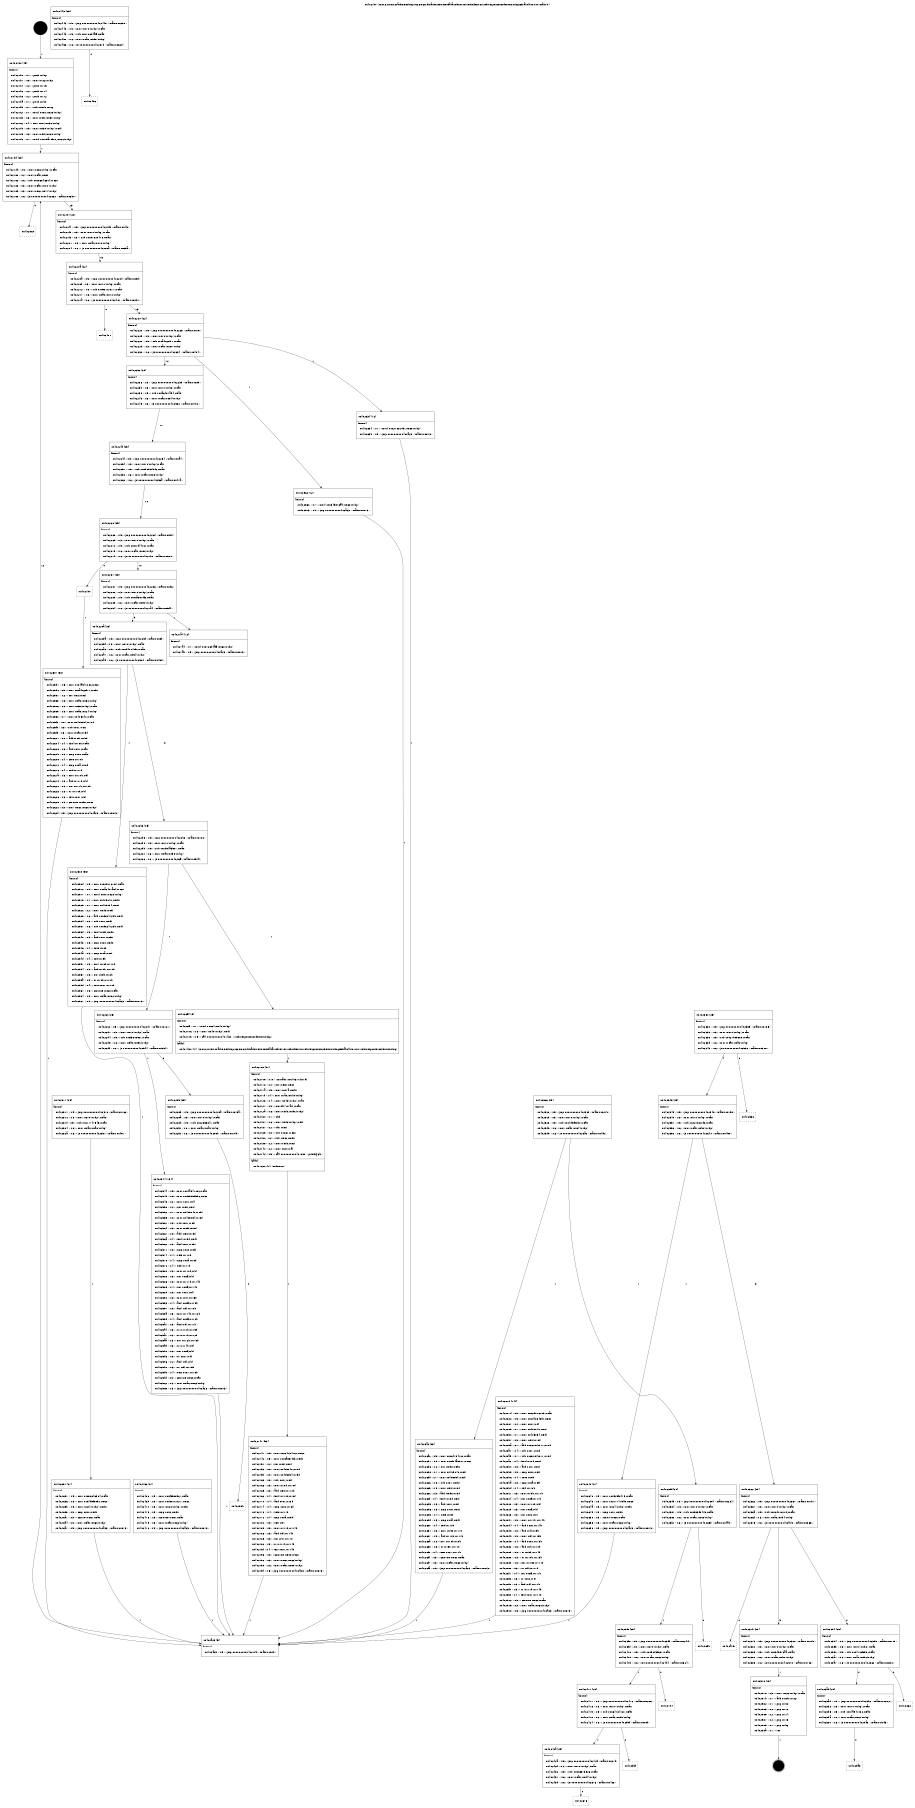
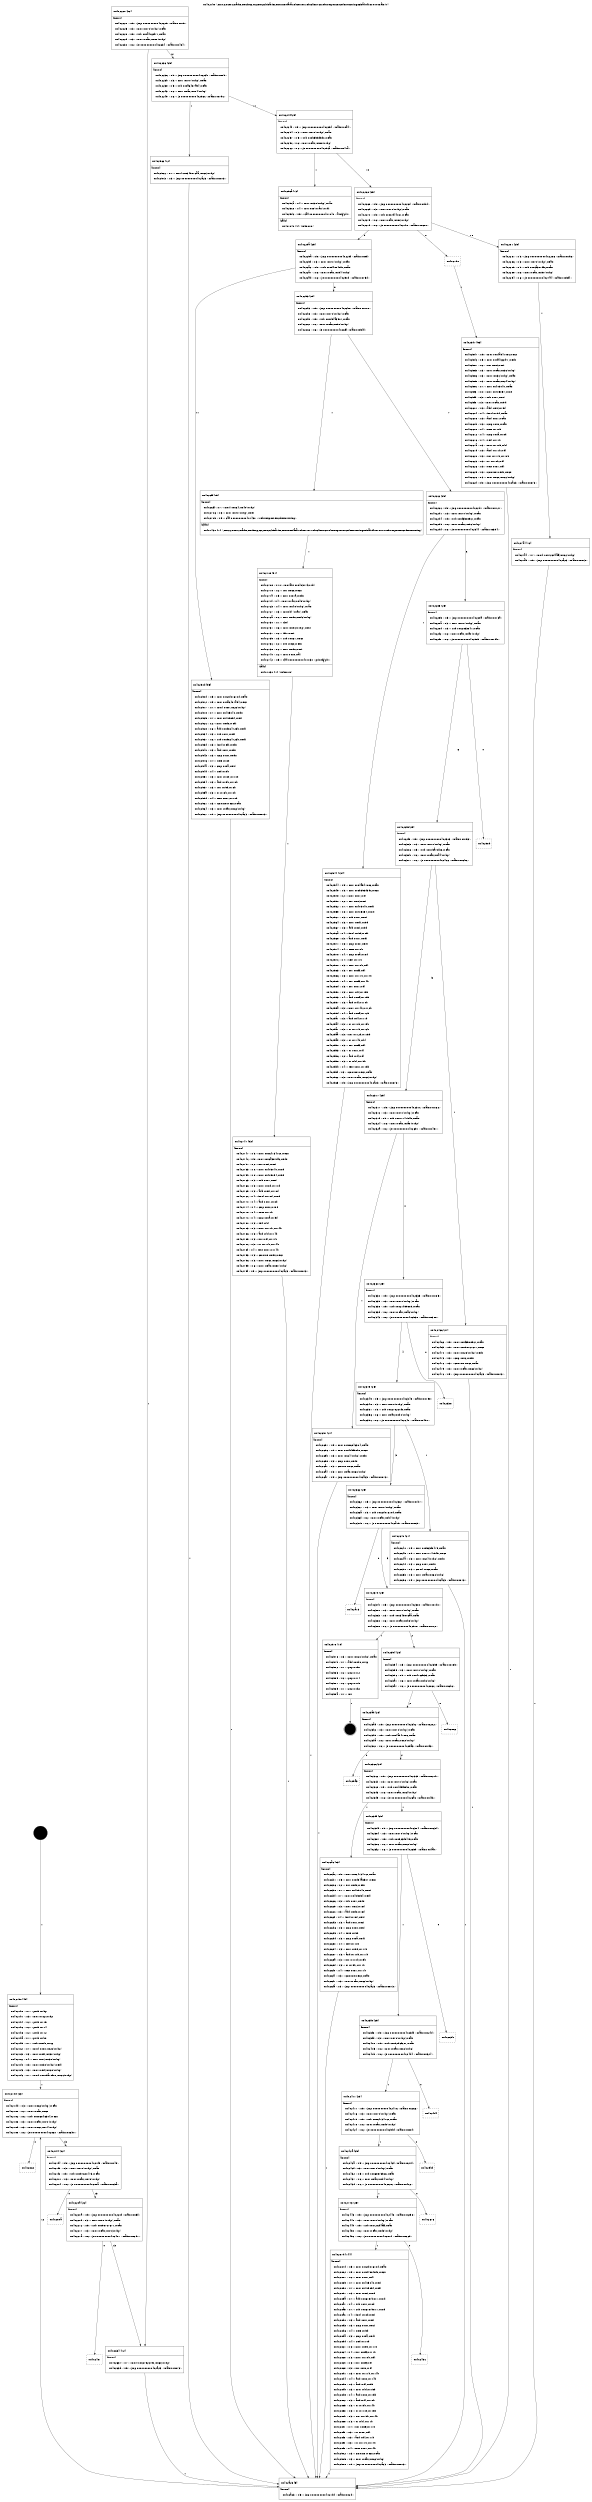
node "0x4025ca [13]": added
edge "0x40220a [22]" -> "0x402220 [22]": now "0x40220a [22]" -> "0x402634 [12]"
edge "0x402220 [22]" -> "0x40296c [12]": now "0x402236 [25]" -> "0x40296c [12]"
edge "0x402281 [25]" -> "0x40229a [25]": now "0x402268 [25]" -> "0x40229a [25]"
edge "0x40229a [25]" -> "0x40290d [95]": label " 1" -> " 11"
node "0x4022fe [25]": added
edge "0x402317 [25]" -> "0x402330 [25]": added, label "4"
edge "0x402362 [25]" -> "0x402394 [25]": now "0x40237b [25]" -> "0x402394 [25]"
edge "0x4027a4 [12]" -> "0x402a23 [5]": added, label "1"
edge "0x4023ad [25]" -> "0x4023c6 [25]": added, label "2"
edge "0x40242a [25]" -> "0x402443 [25]": added, label "1"
node "0x40280a": added
edge "0x402443 [25]" -> "0x40287d [144]": added, label "1"
